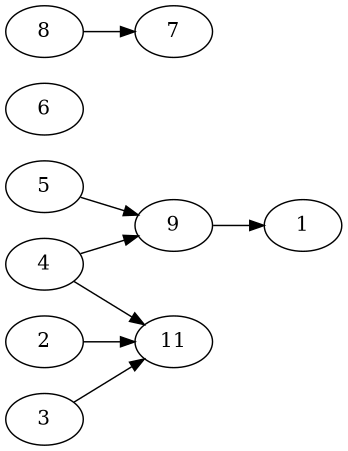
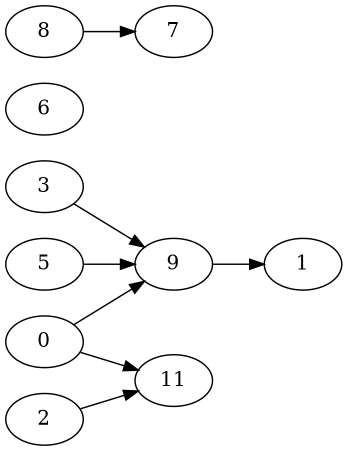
node "4": label "4" -> "0"
edge "3" -> "11": now "3" -> "9"
